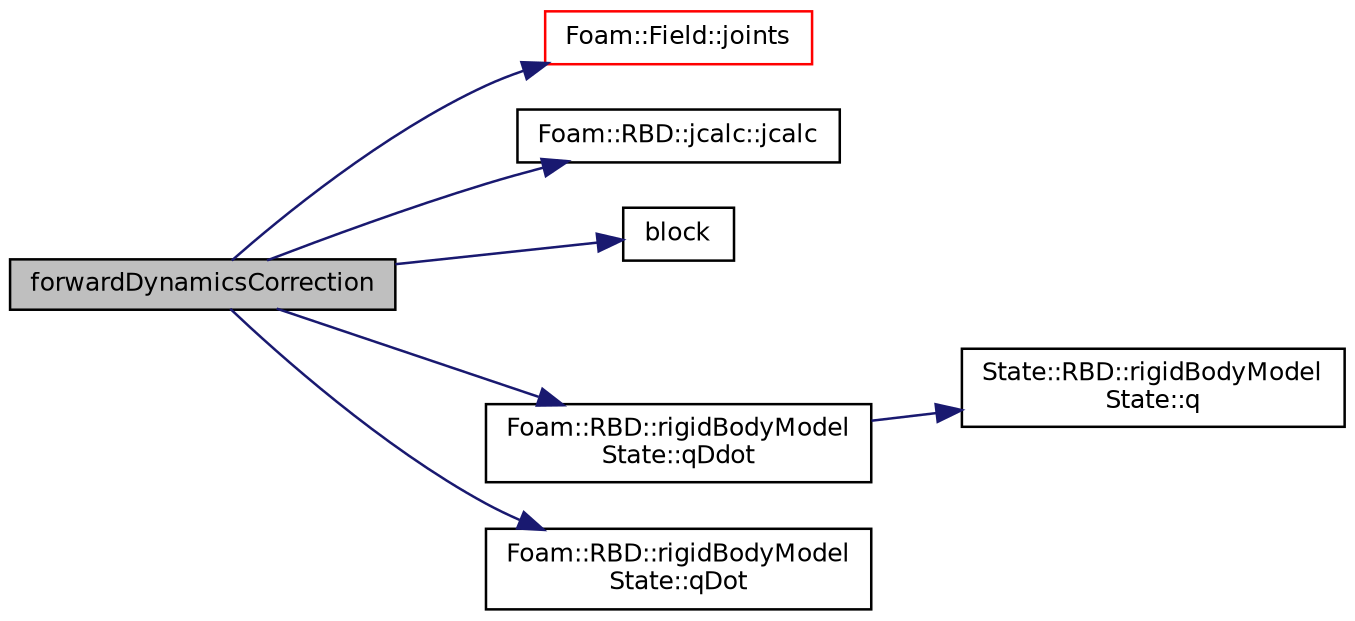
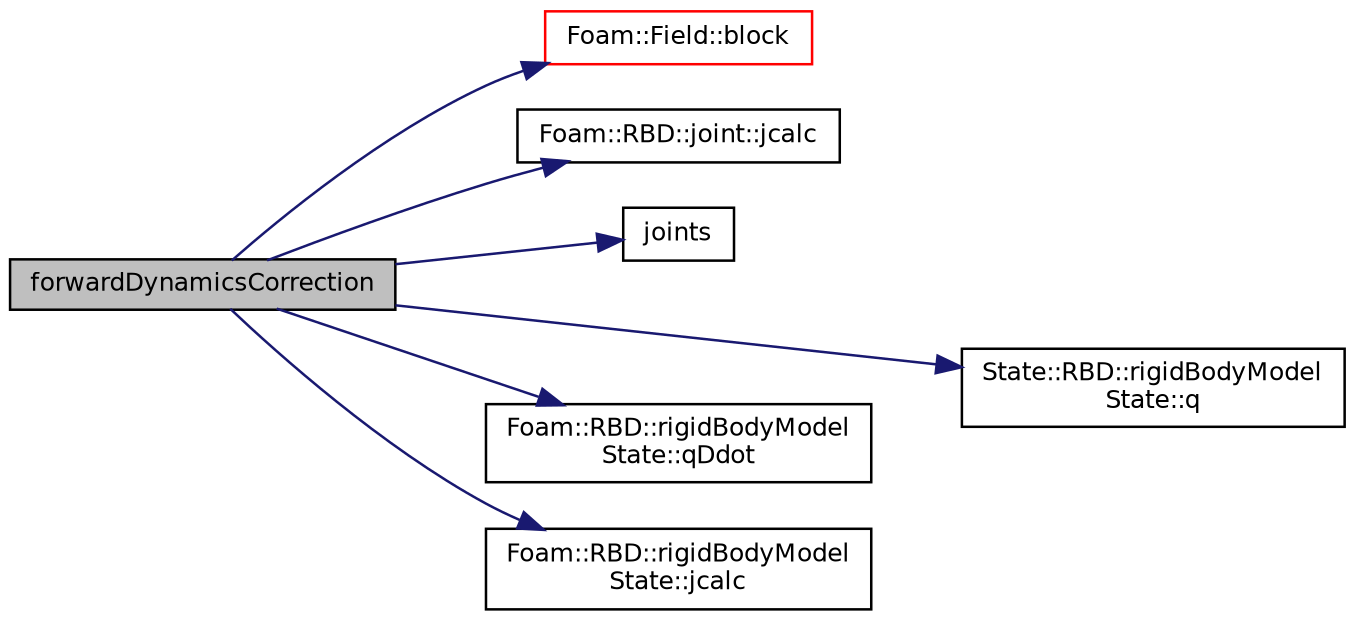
node "Foam::Field::joints": label "Foam::Field::joints" -> "Foam::Field::block"
node "Foam::RBD::jcalc::jcalc": label "Foam::RBD::jcalc::jcalc" -> "Foam::RBD::joint::jcalc"
node "block": label "block" -> "joints"
edge "Foam::RBD::rigidBodyModel State::qDdot" -> "State::RBD::rigidBodyModel State::q": now "forwardDynamicsCorrection" -> "State::RBD::rigidBodyModel State::q"
node "Foam::RBD::rigidBodyModel State::qDot": label "Foam::RBD::rigidBodyModel State::qDot" -> "Foam::RBD::rigidBodyModel State::jcalc"
